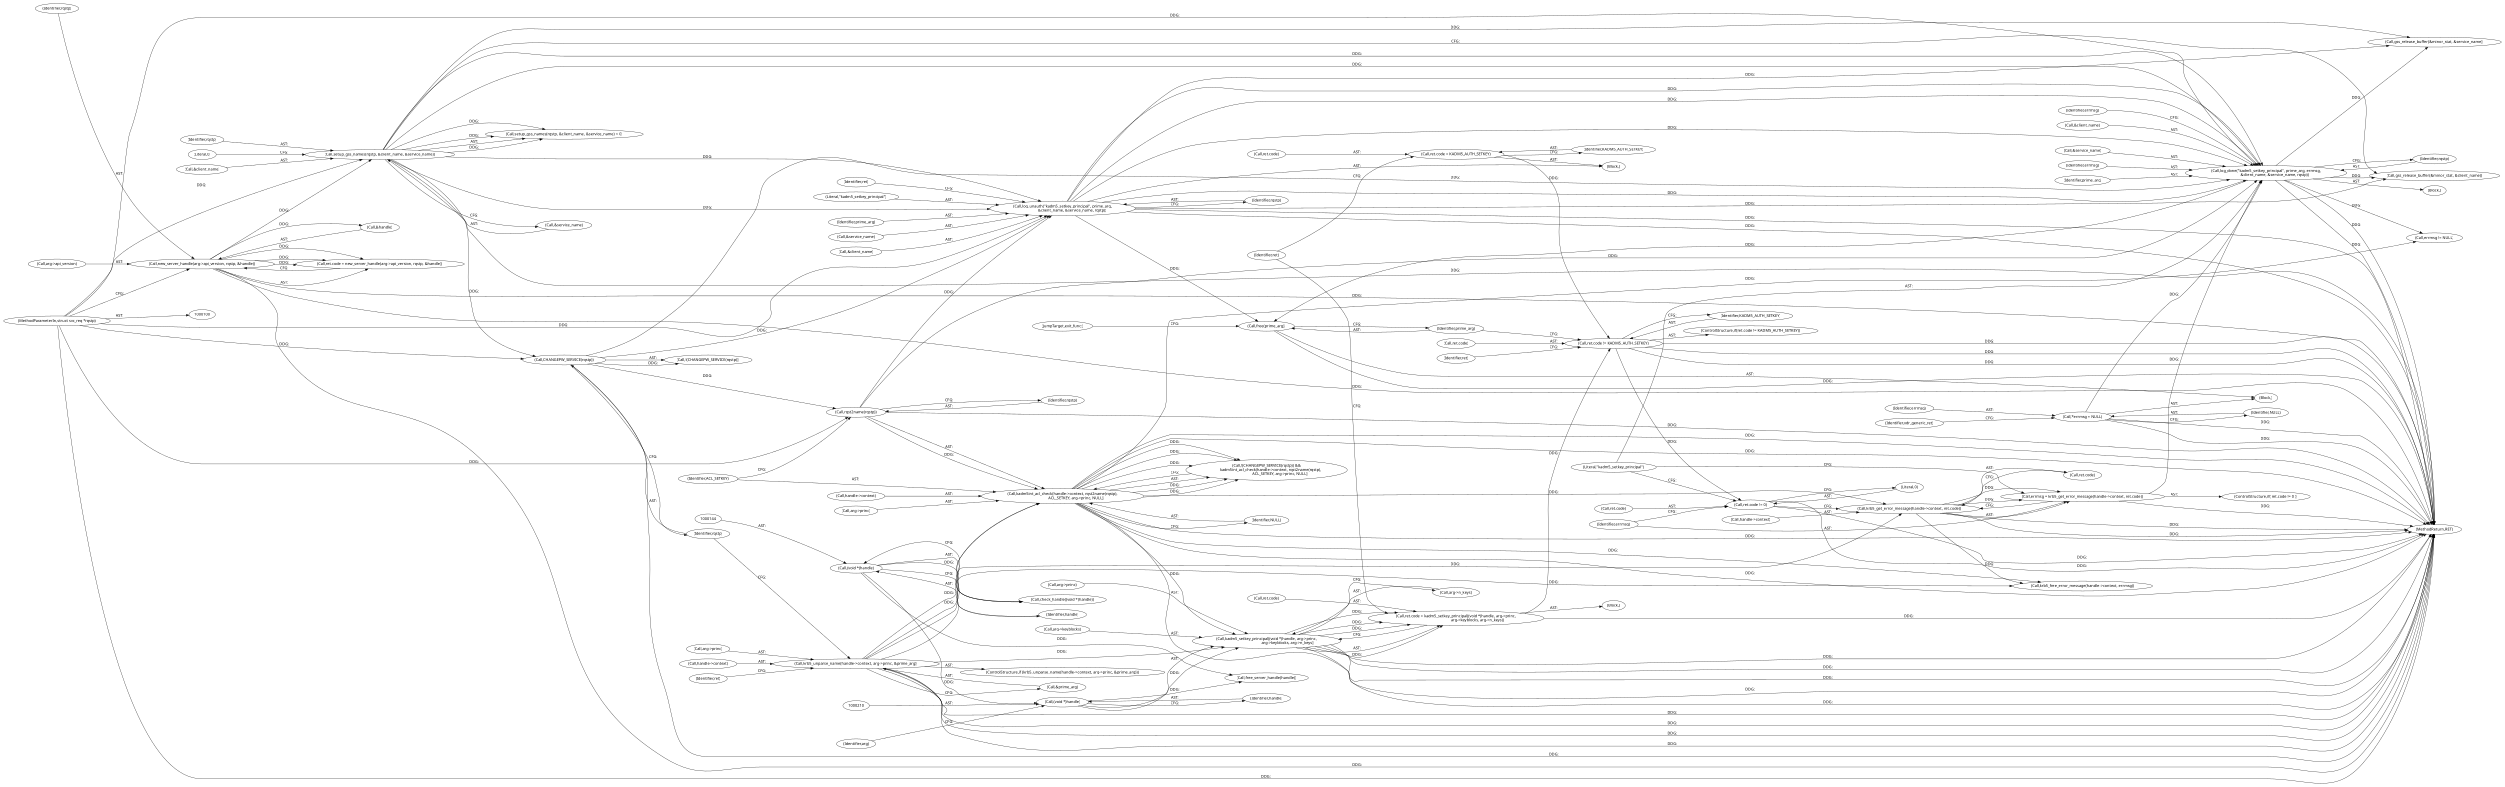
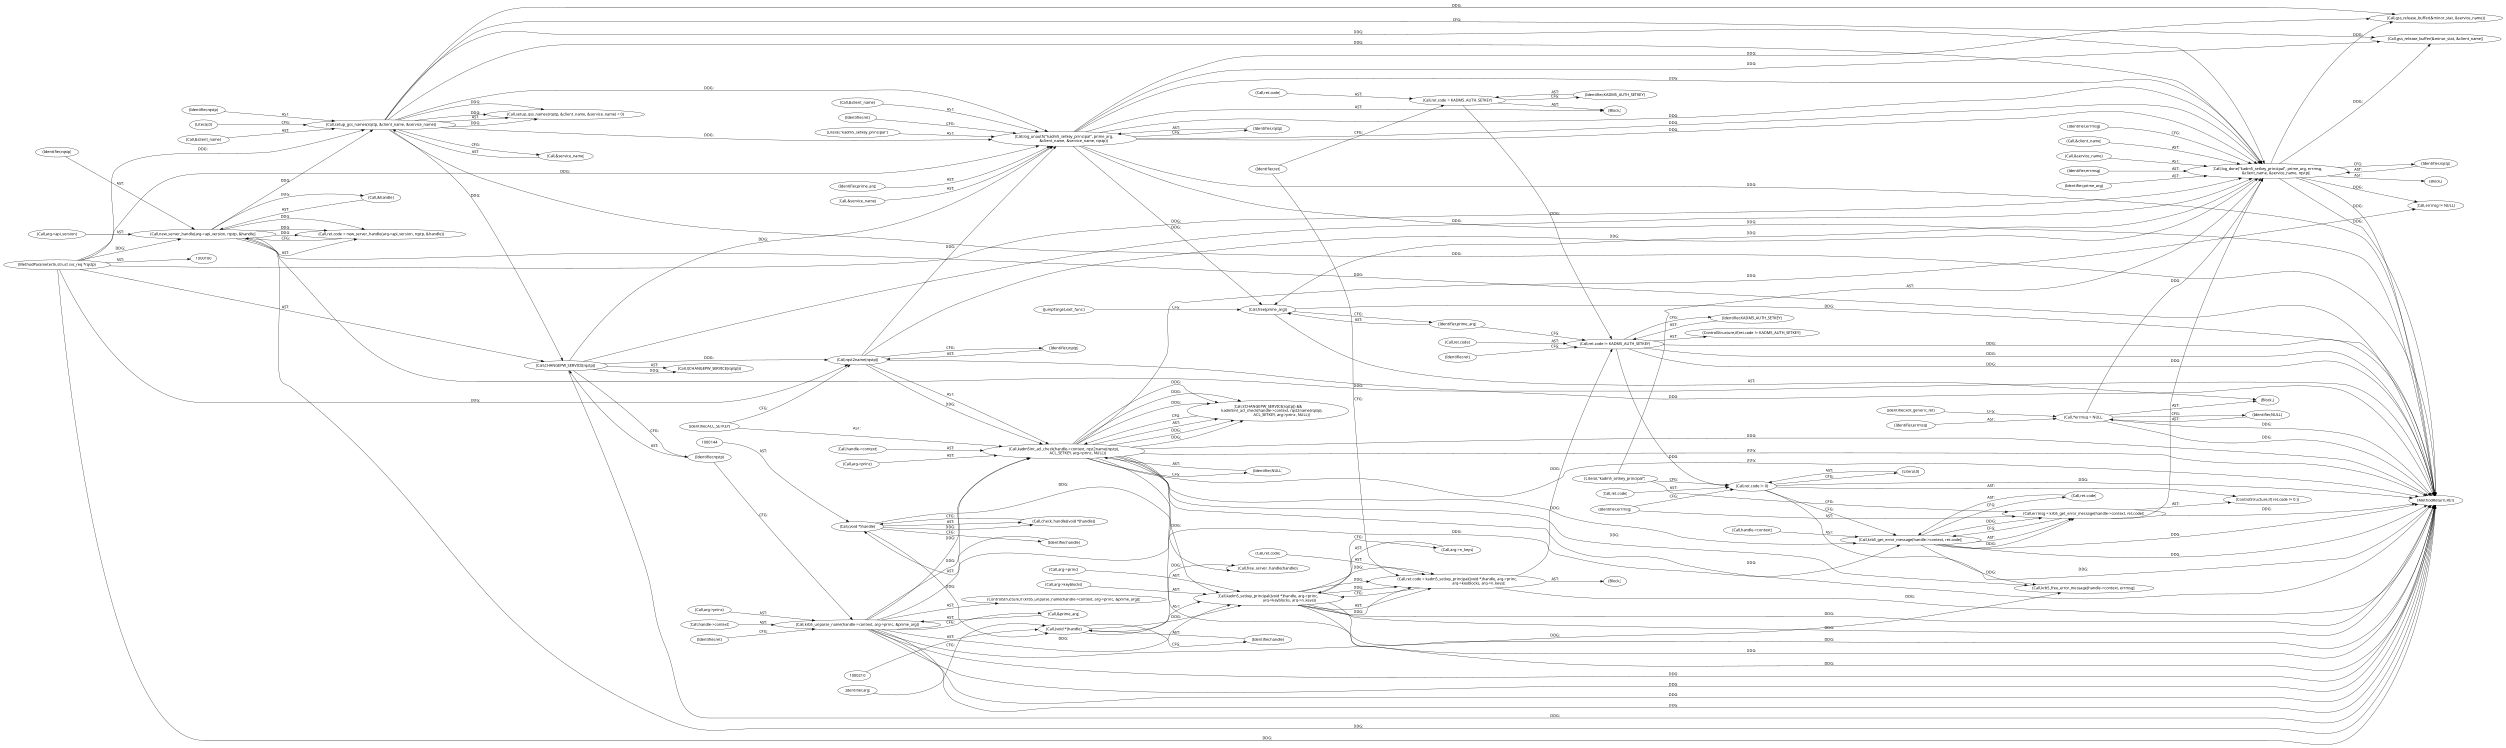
edge "(MethodParameterIn,struct svc_req *rqstp)" -> "(Call,new_server_handle(arg->api_version, rqstp, &handle))": label "CFG: " -> "DDG: "
edge "(MethodParameterIn,struct svc_req *rqstp)" -> "(Call,CHANGEPW_SERVICE(rqstp))": label "DDG: " -> "AST: "
edge "(Call,ret.code != 0)" -> "(ControlStructure,if( ret.code != 0 ))": added, label "AST:"
